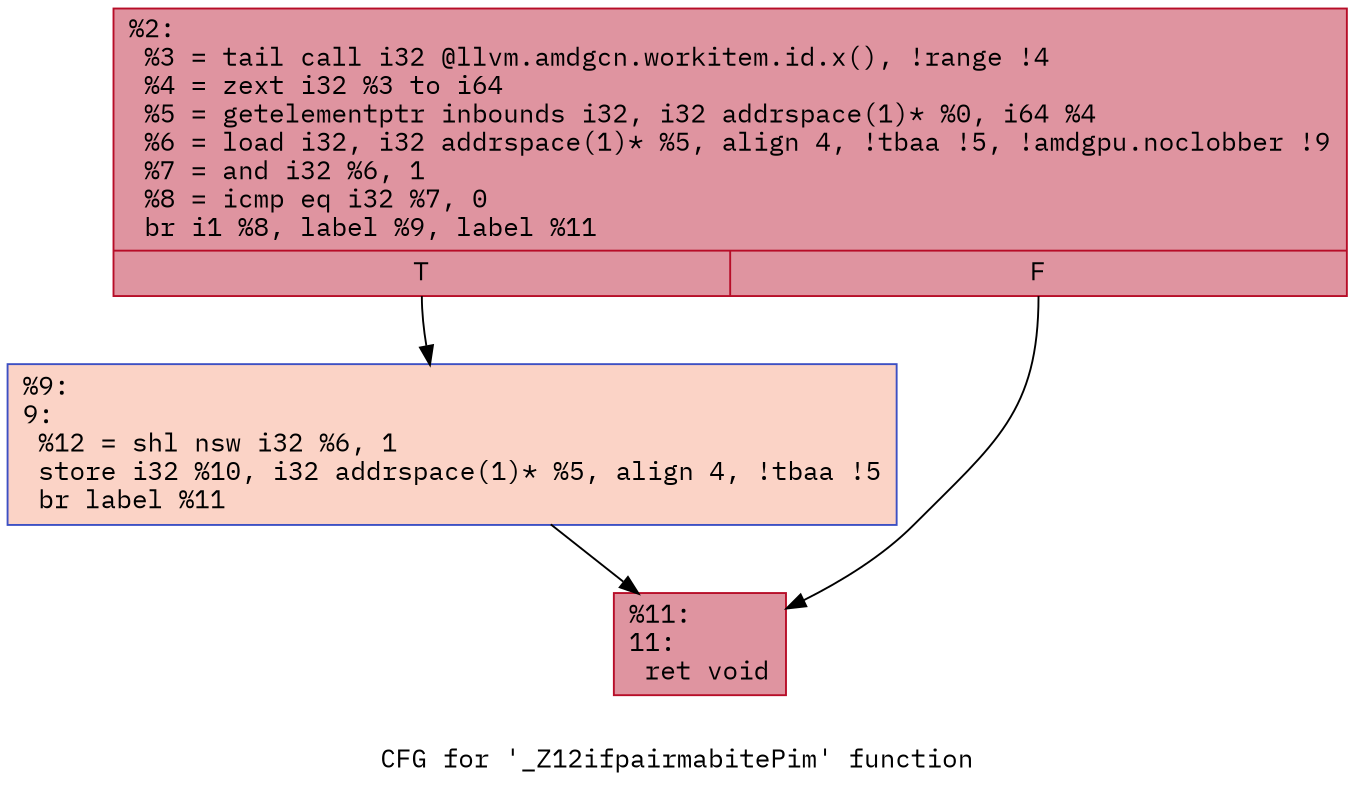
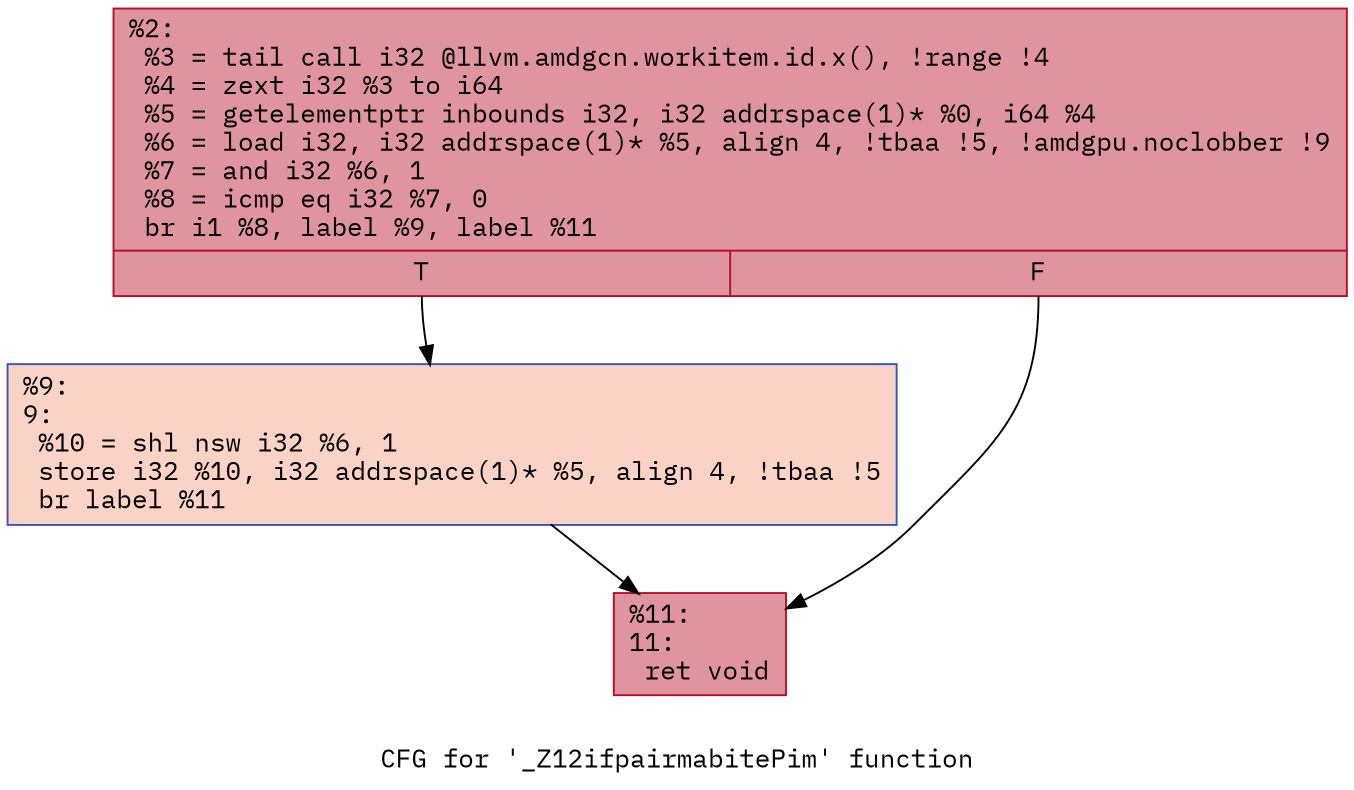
node "%9:": text "%12 = shl nsw i32 %6, 1" -> "%10 = shl nsw i32 %6, 1"
